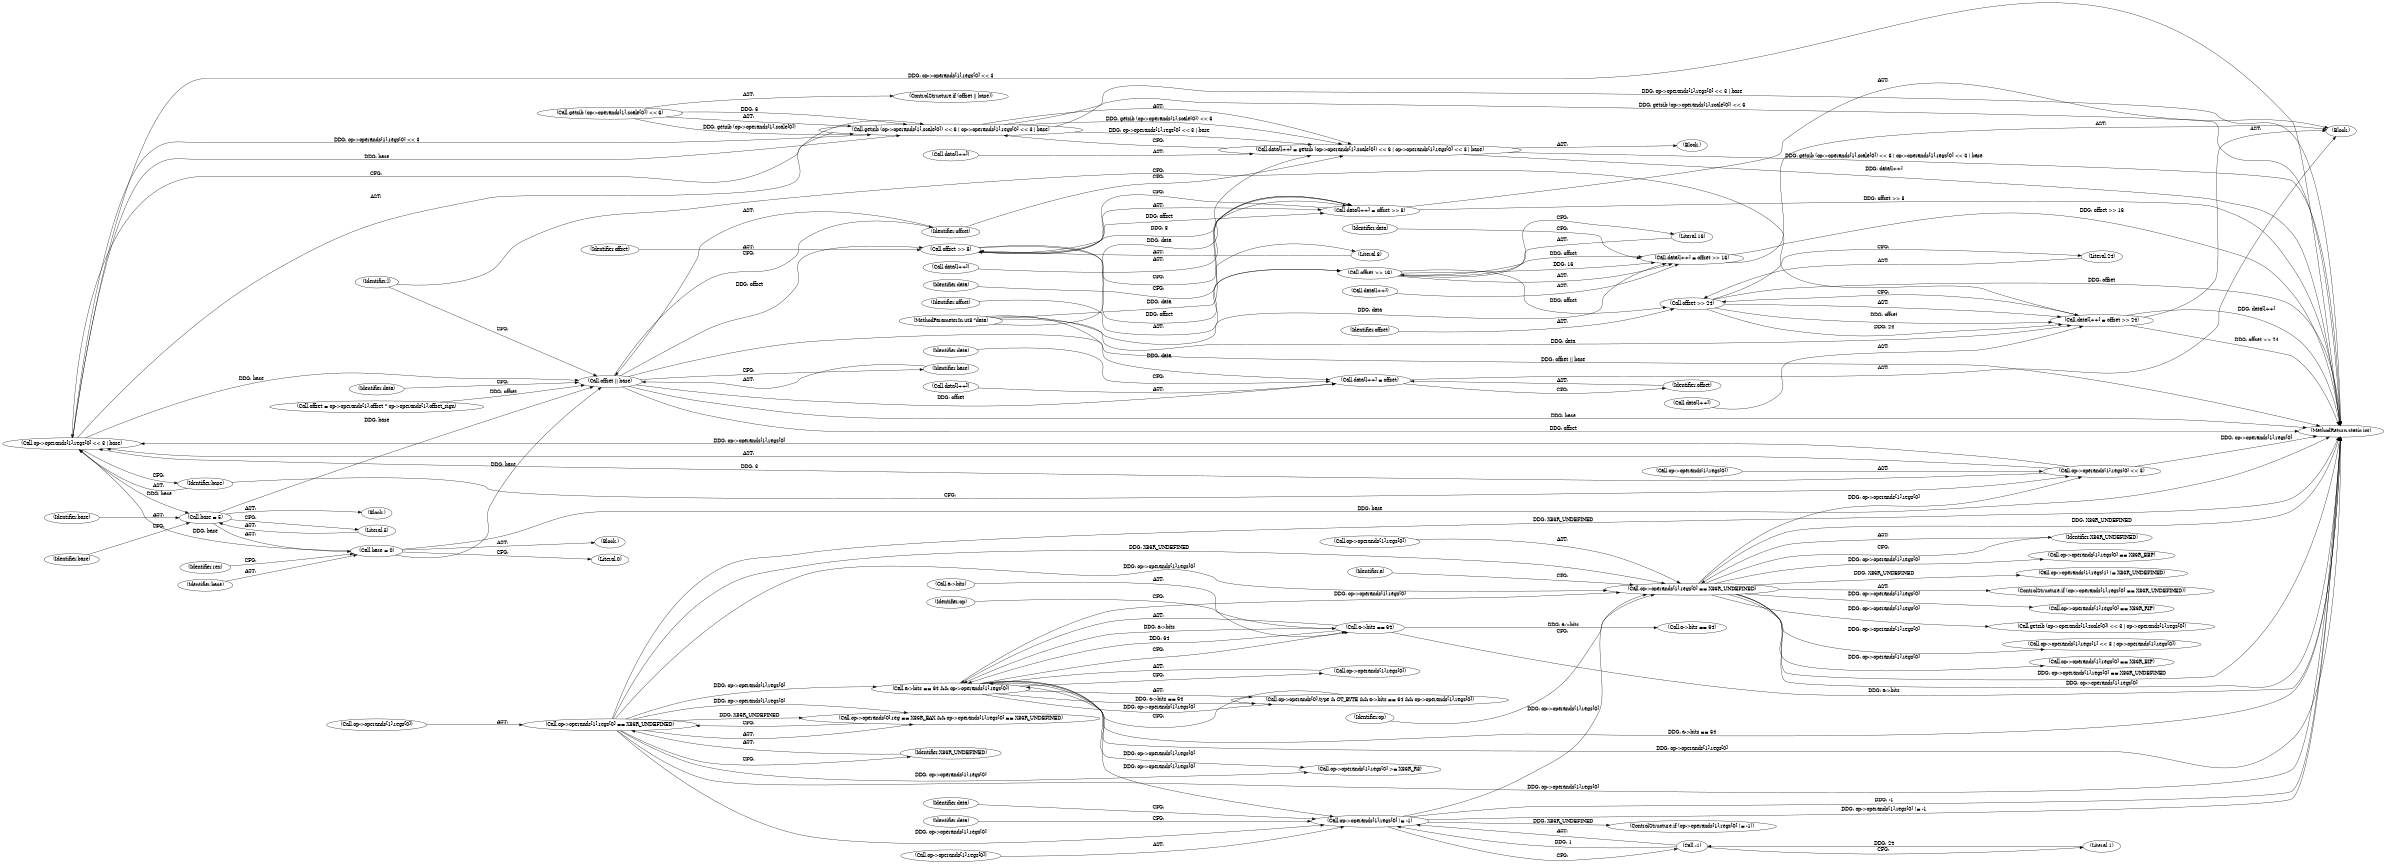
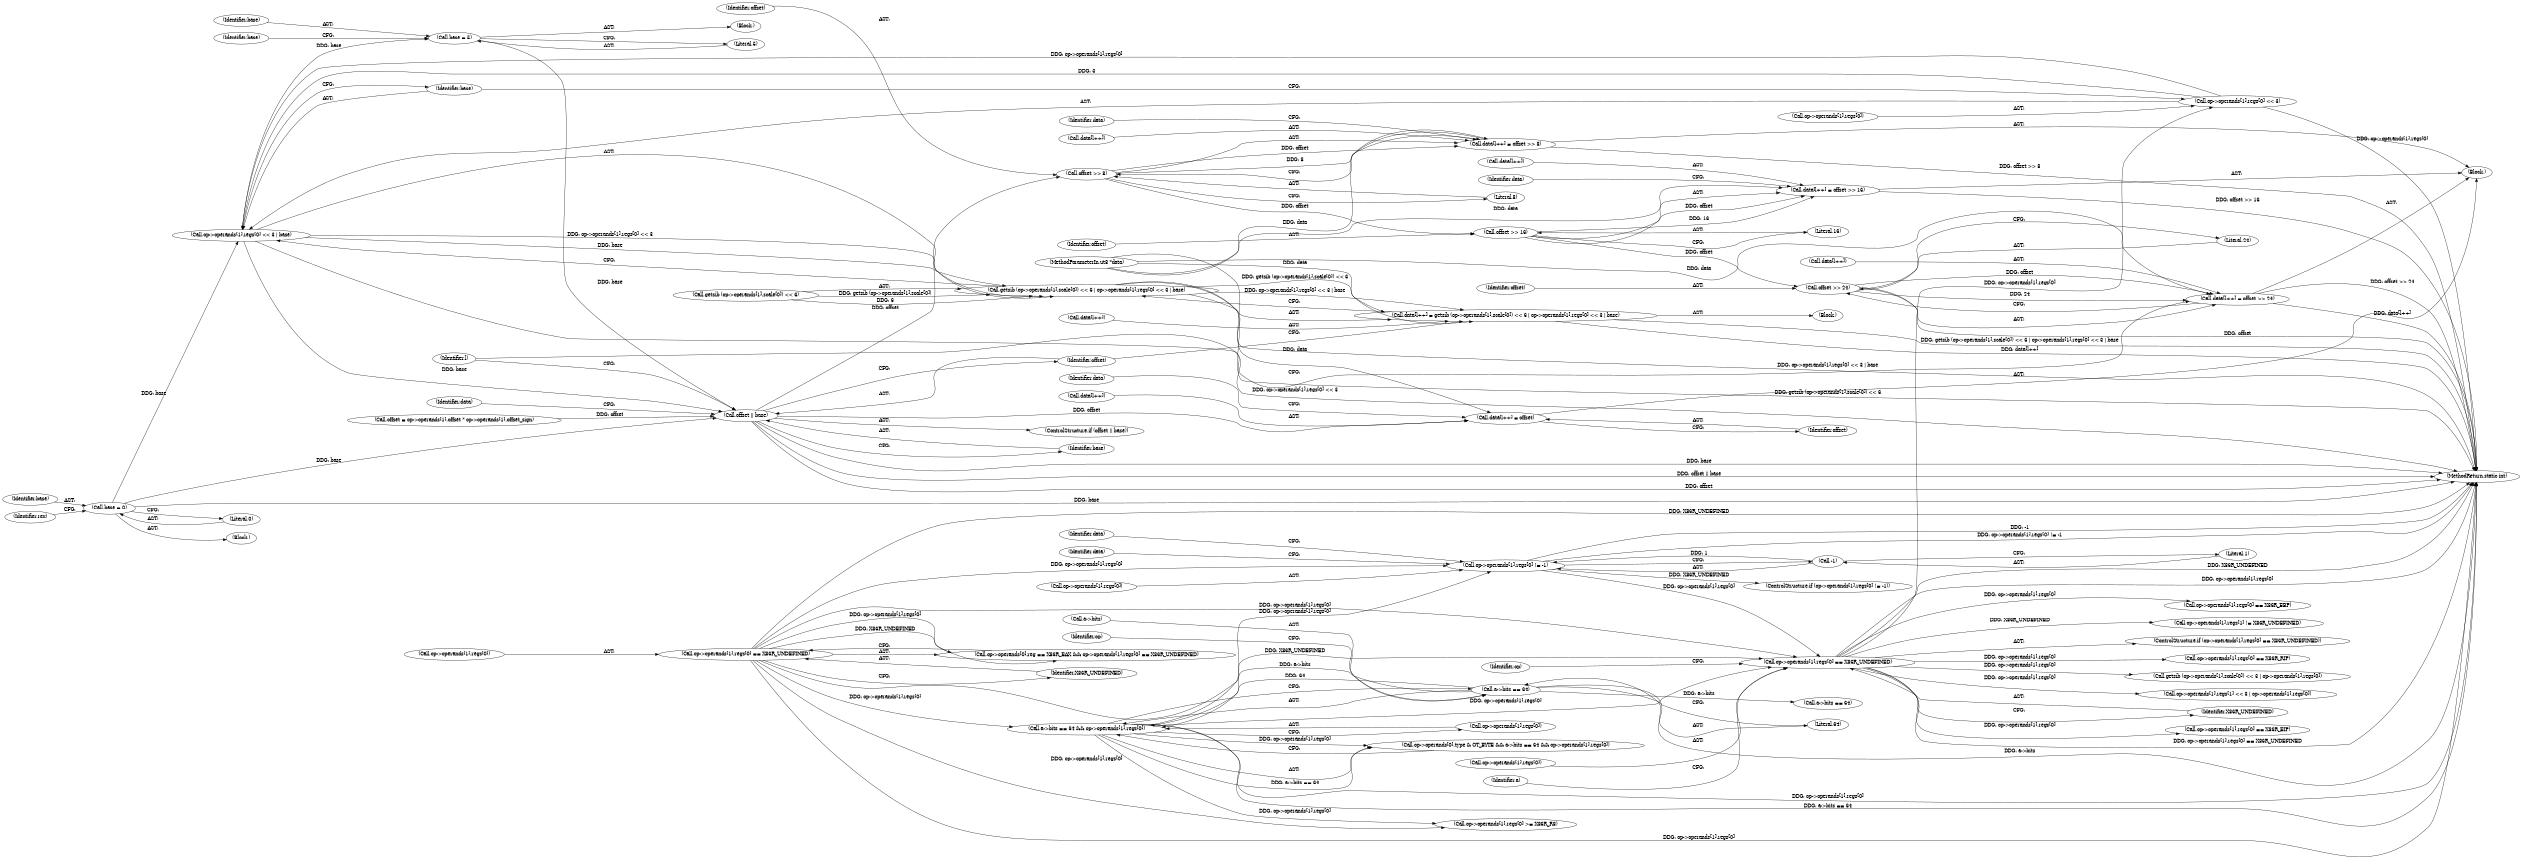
edge "(Call,getsib (op->operands[1].scale[0]) << 6)" -> "(ControlStructure,if (offset || base))": now "(Call,offset || base)" -> "(ControlStructure,if (offset || base))"
edge "(Call,base = 5)" -> "(Call,base = 0)": now "(Literal,0)" -> "(Call,base = 0)"
node "(Literal,64)": added
edge "(Literal,1)" -> "(Call,-1)": label "DDG: 24" -> "AST: "
